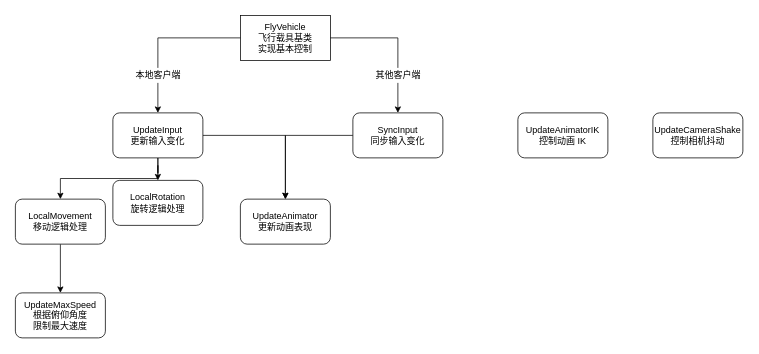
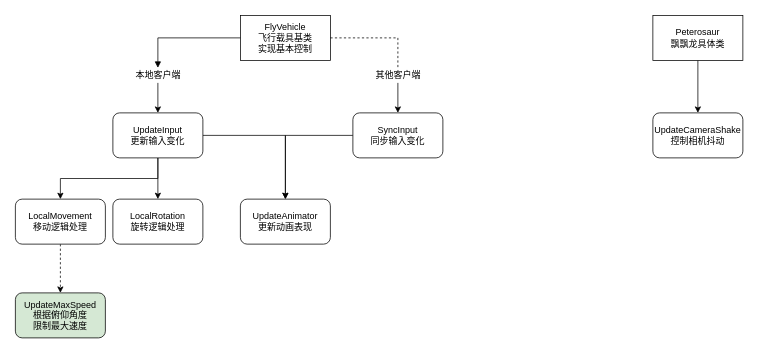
edge "FlyVehicle 飞行载具基类 实现基本控制" -- "其他客户端": style solid -> dashed
node "Peterosaur 飘飘龙具体类": added
edge "FlyVehicle 飞行载具基类 实现基本控制" -- "本地客户端": arrowhead none -> block
edge "Peterosaur 飘飘龙具体类" -> "UpdateCameraShake 控制相机抖动": added
node "UpdateAnimatorIK 控制动画 IK": removed
node "LocalRotation 旋转逻辑处理": moved (158, 203) -> (158, 222)
edge "LocalMovement 移动逻辑处理" -> "UpdateMaxSpeed 根据俯仰角度 限制最大速度": style solid -> dashed
node "UpdateMaxSpeed 根据俯仰角度 限制最大速度": fillcolor #ffffff -> #d5e8d4
